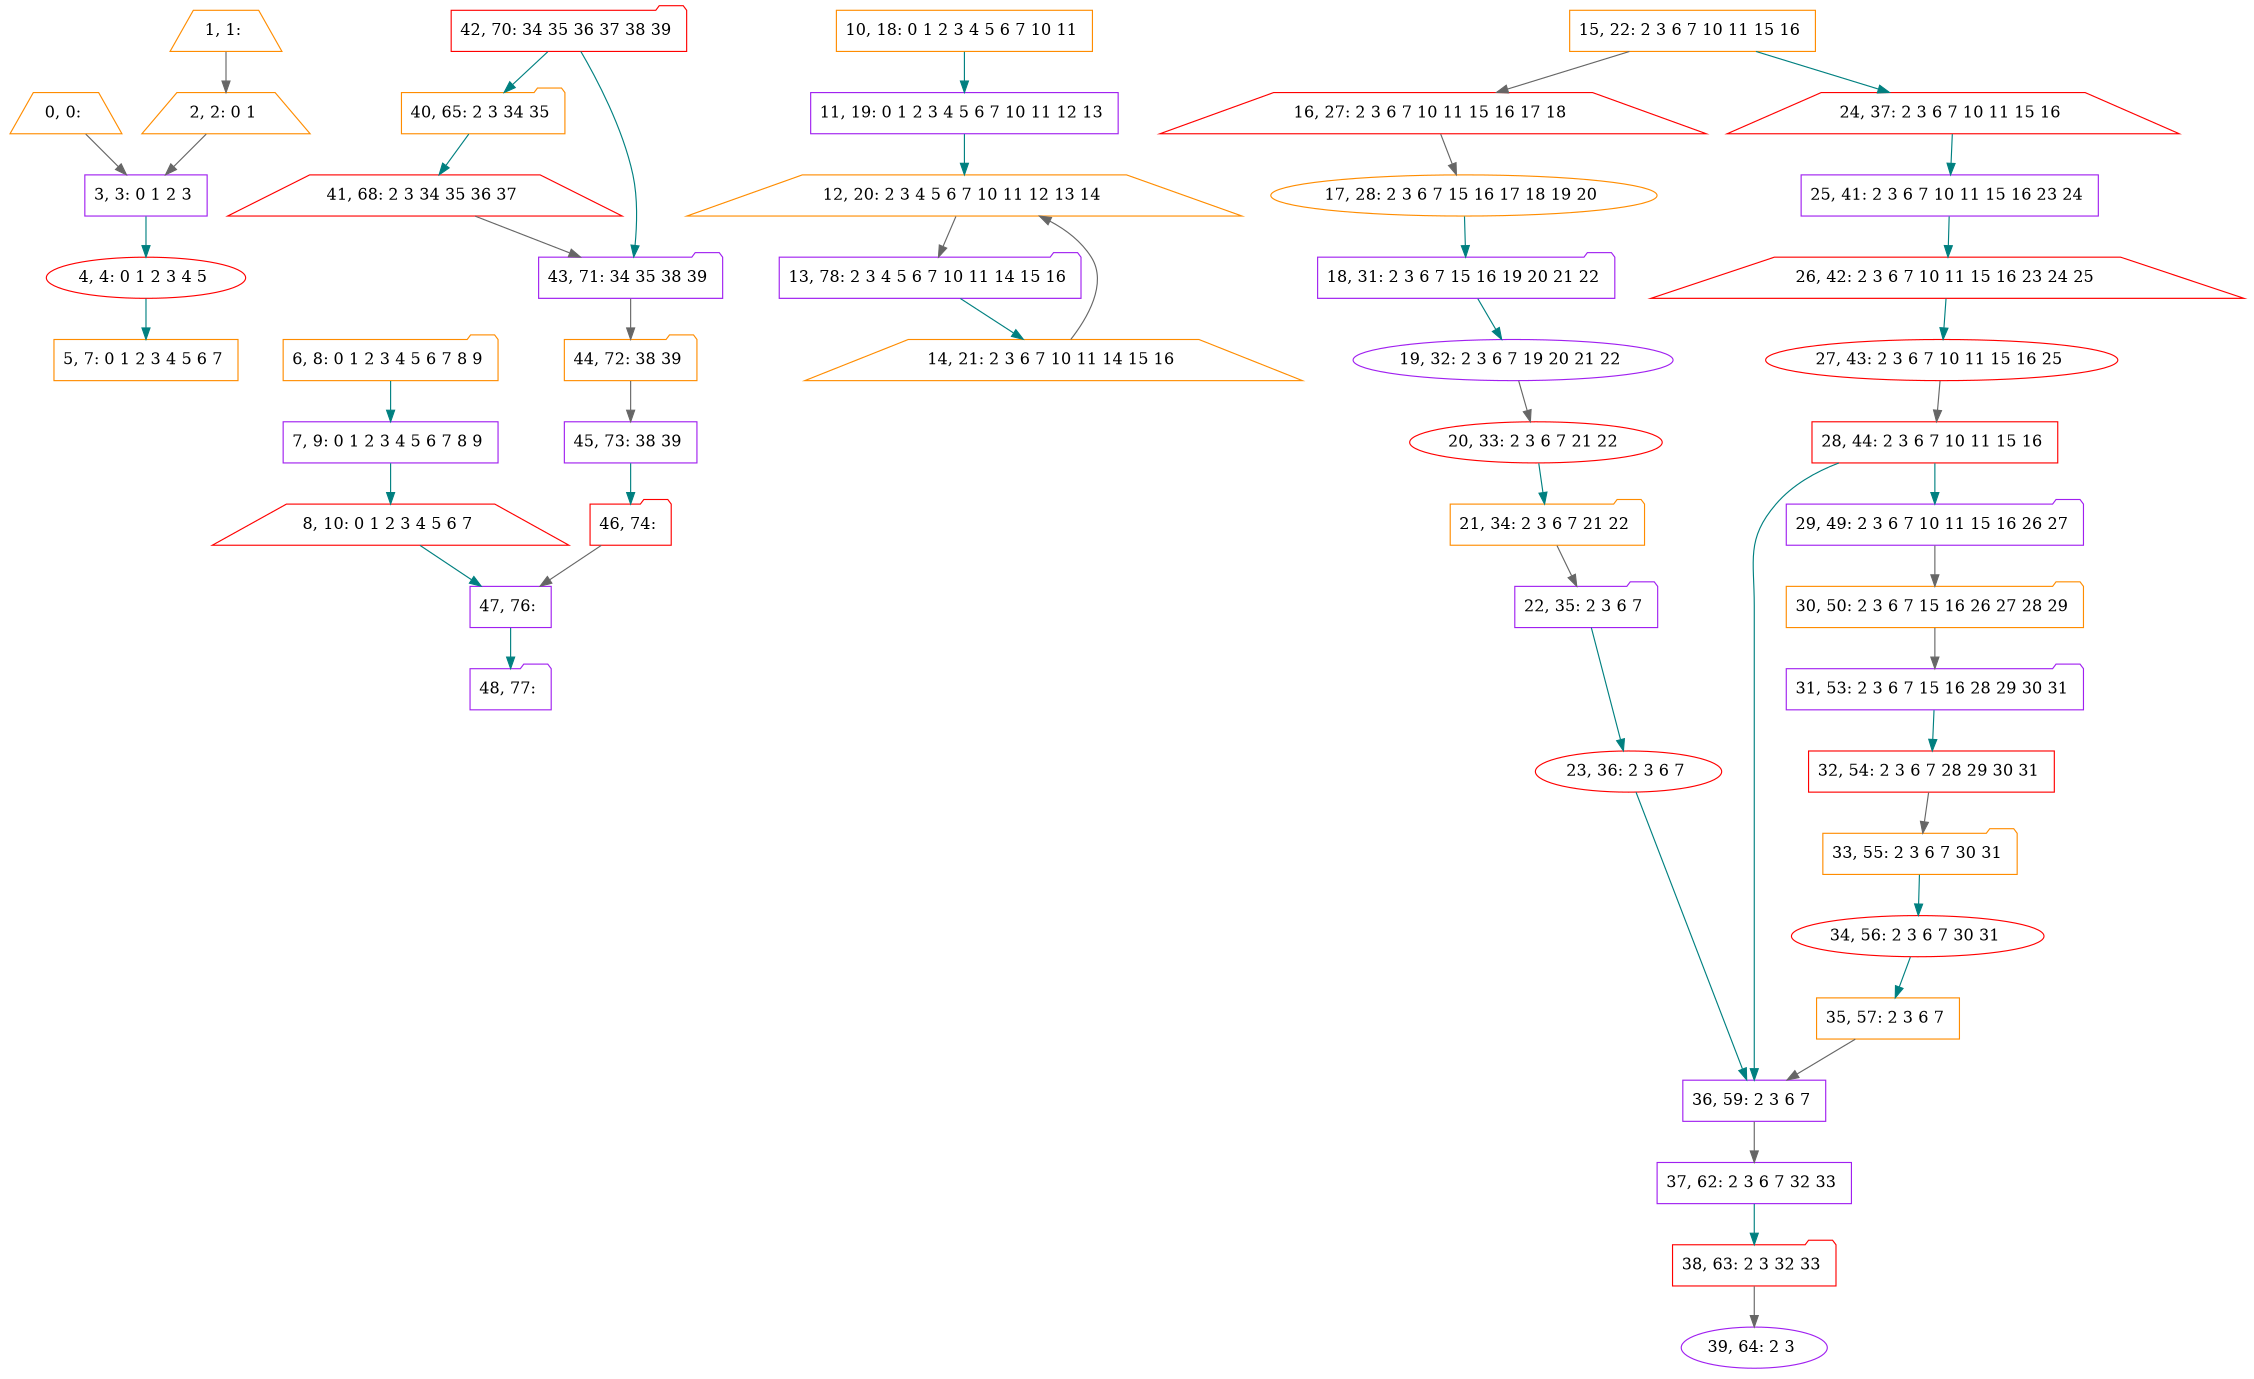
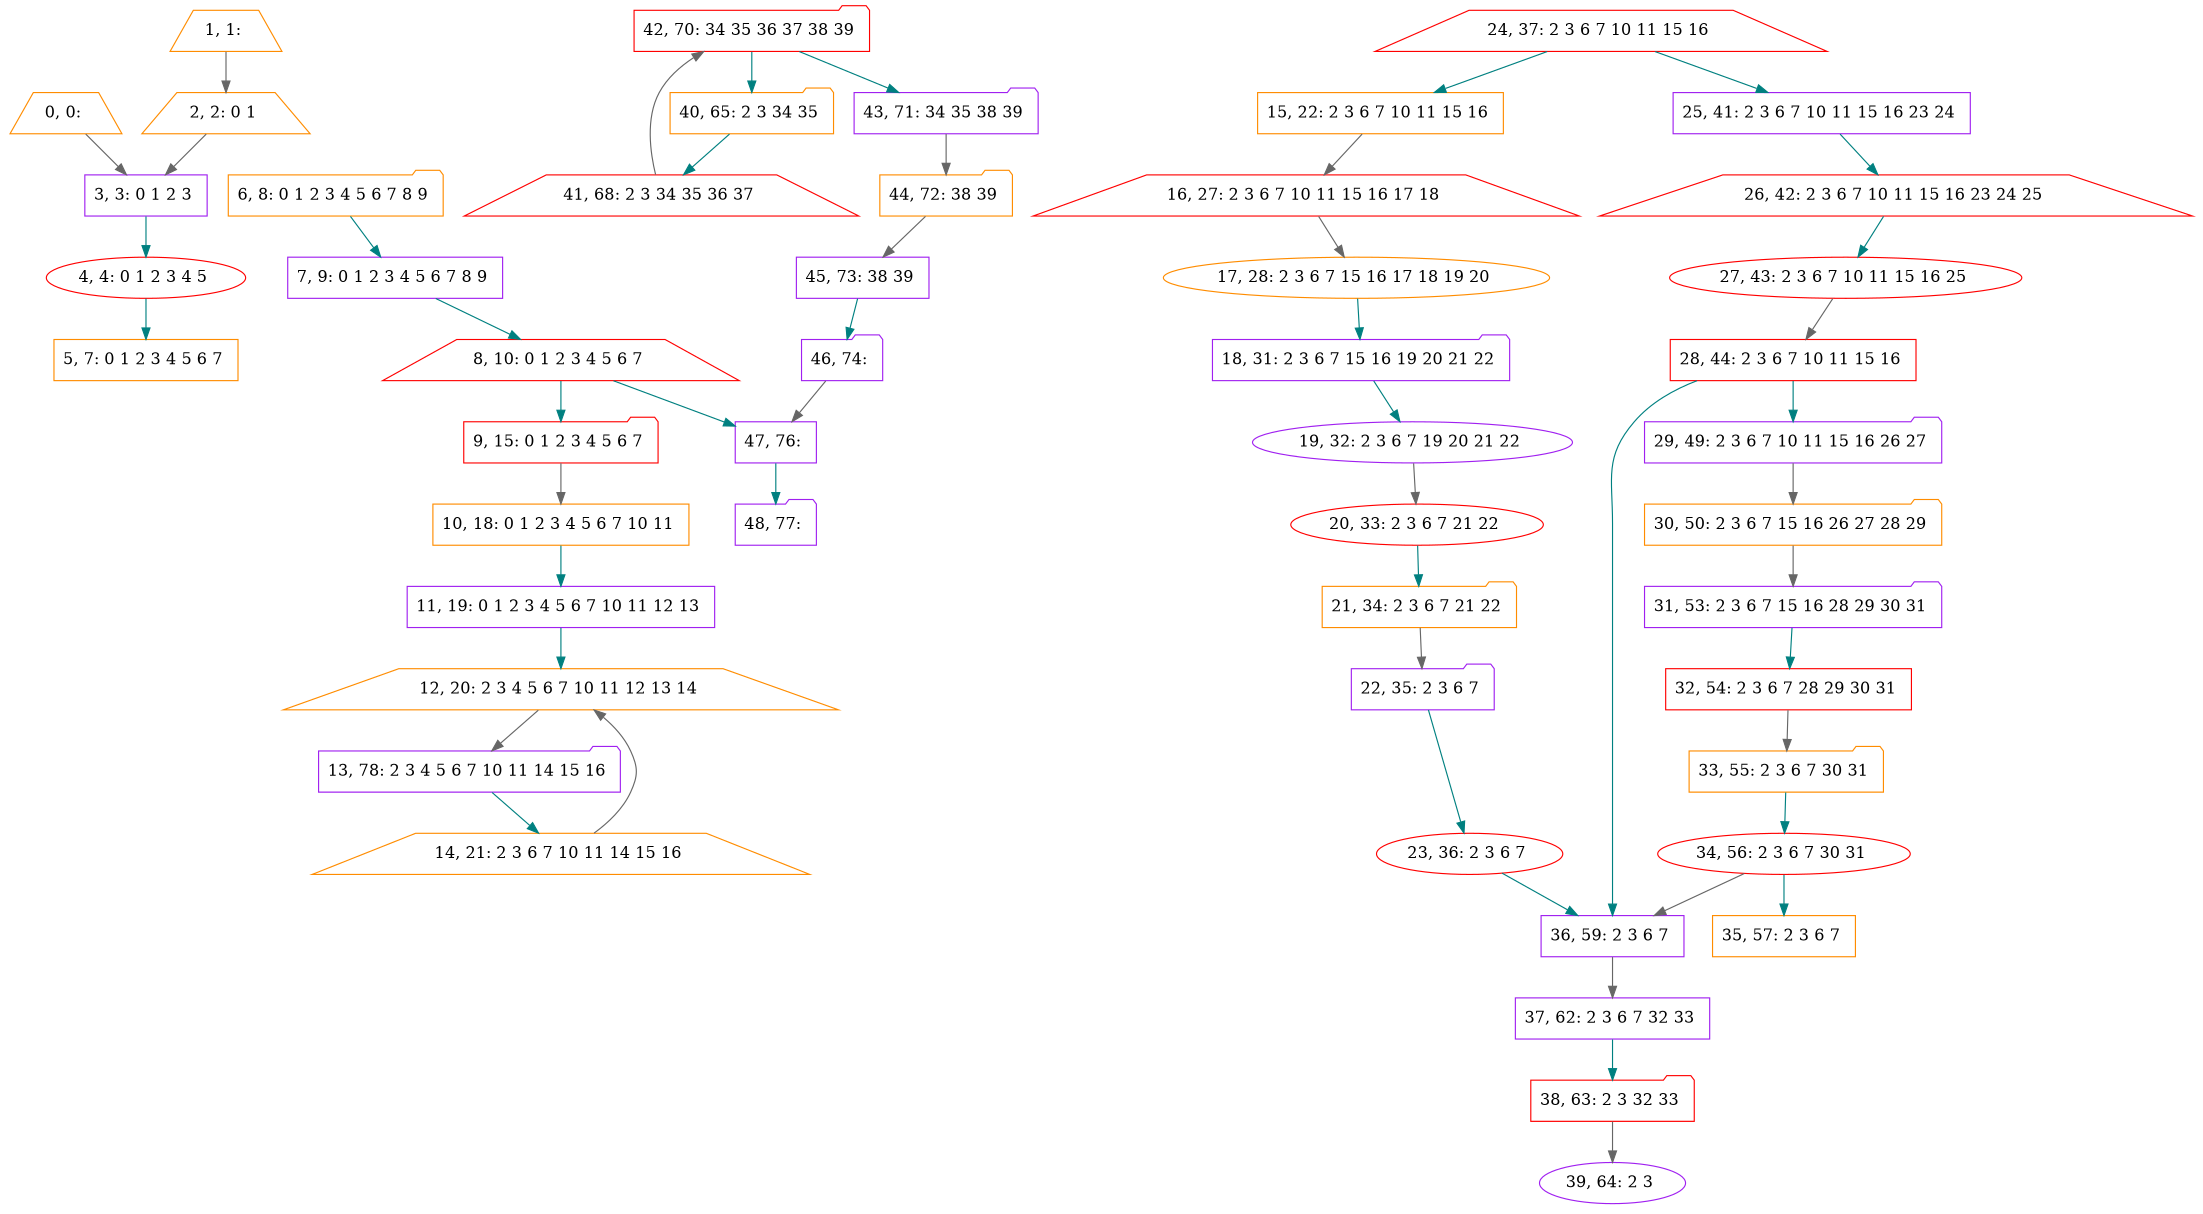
edge "15, 22: 2 3 6 7 10 11 15 16" -> "24, 37: 2 3 6 7 10 11 15 16": reversed
edge "41, 68: 2 3 34 35 36 37" -> "43, 71: 34 35 38 39": now "41, 68: 2 3 34 35 36 37" -> "42, 70: 34 35 36 37 38 39"
node "9, 15: 0 1 2 3 4 5 6 7": added
node "46, 74:": color red -> purple
edge "35, 57: 2 3 6 7" -> "36, 59: 2 3 6 7": now "34, 56: 2 3 6 7 30 31" -> "36, 59: 2 3 6 7"
